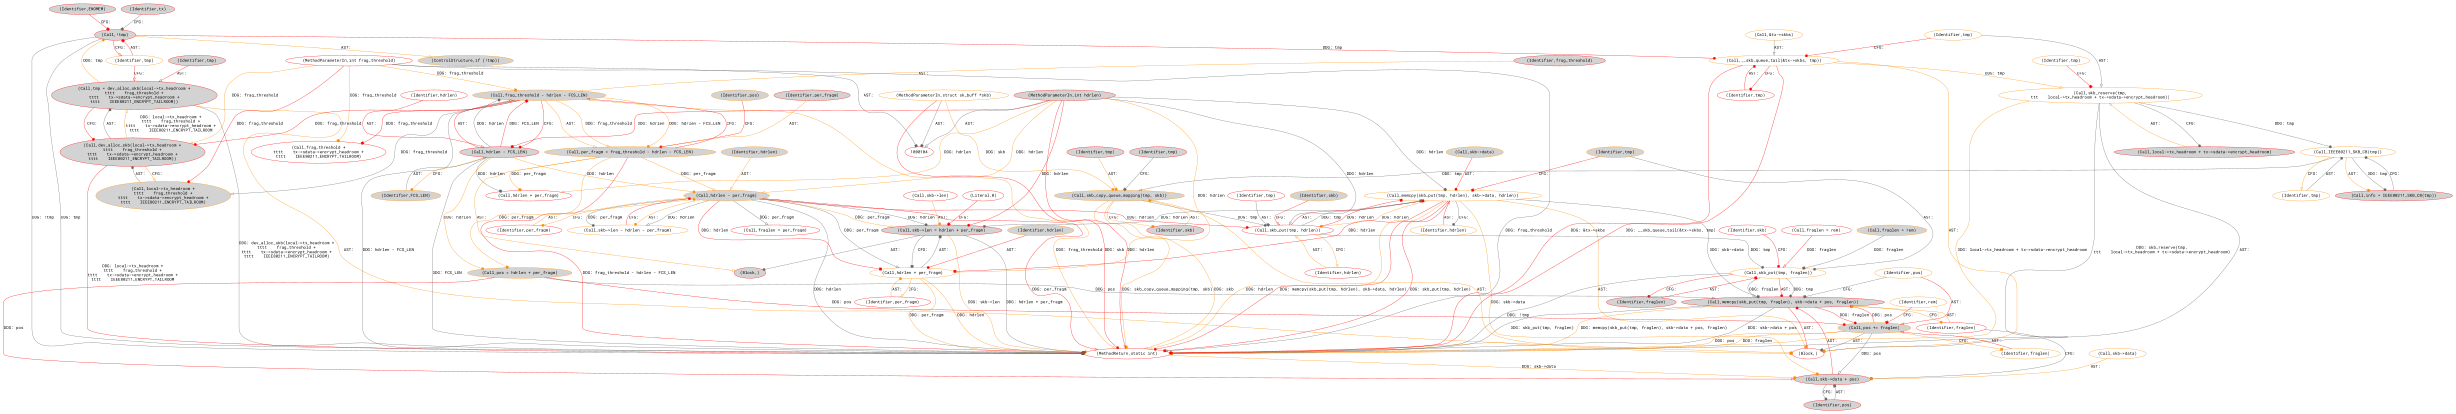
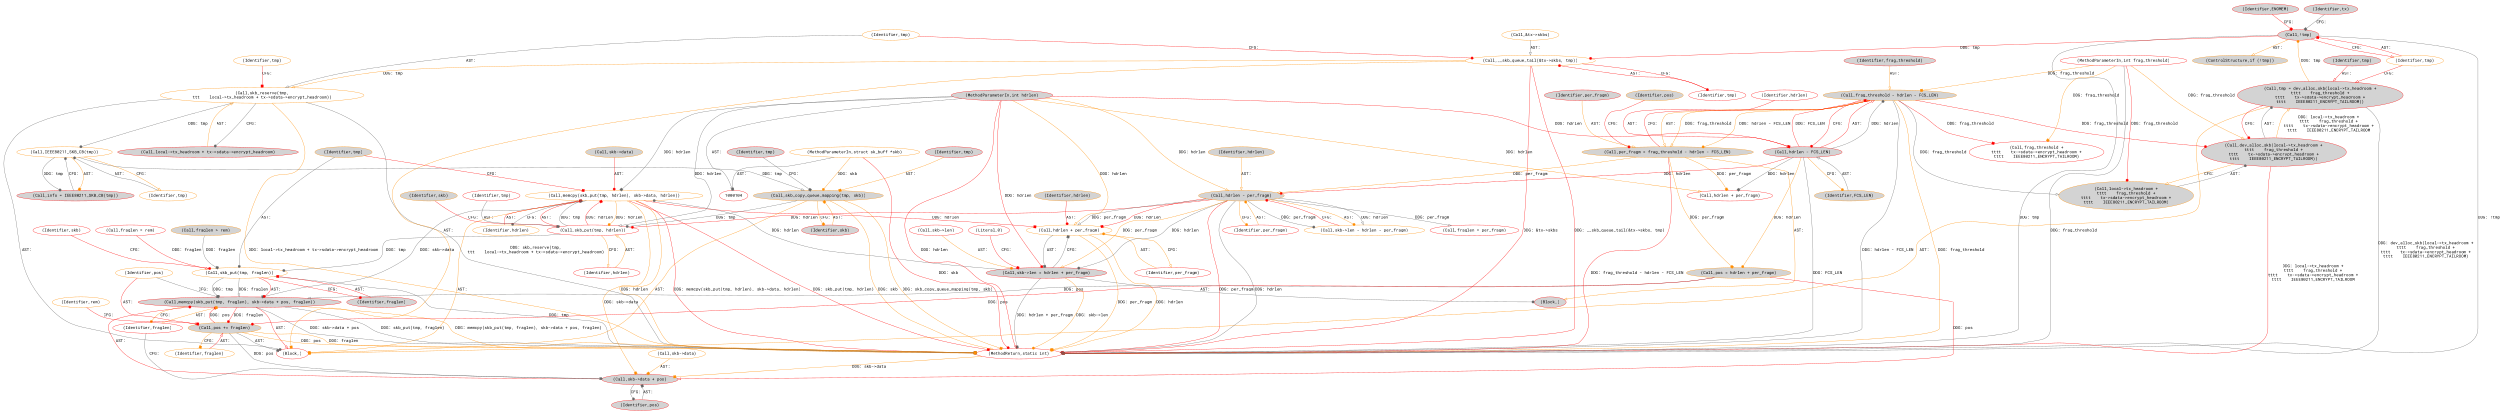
edge "(MethodParameterIn,int frag_threshold)" -> "1000104": removed, label "AST:"
edge "(Call,hdrlen - FCS_LEN)" -> "(Call,hdrlen - per_fragm)": color darkorange -> red
edge "(Call,memcpy(skb_put(tmp, hdrlen), skb->data, hdrlen))" -> "(Call,skb->len = hdrlen + per_fragm)": reversed
edge "(Call,skb_put(tmp, fraglen))" -> "(MethodReturn,static int)": label "DDG: !tmp" -> "DDG: tmp"
